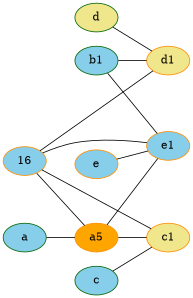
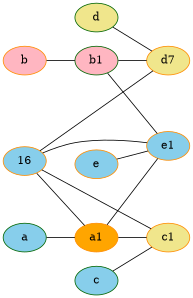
node "b": added
node "b1": fillcolor skyblue -> lightpink
node "d1": label "d1" -> "d7"
node "a5": label "a5" -> "a1"
